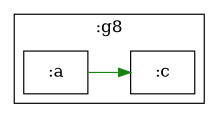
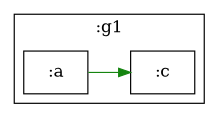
cluster ":g8": label ":g8" -> ":g1"
